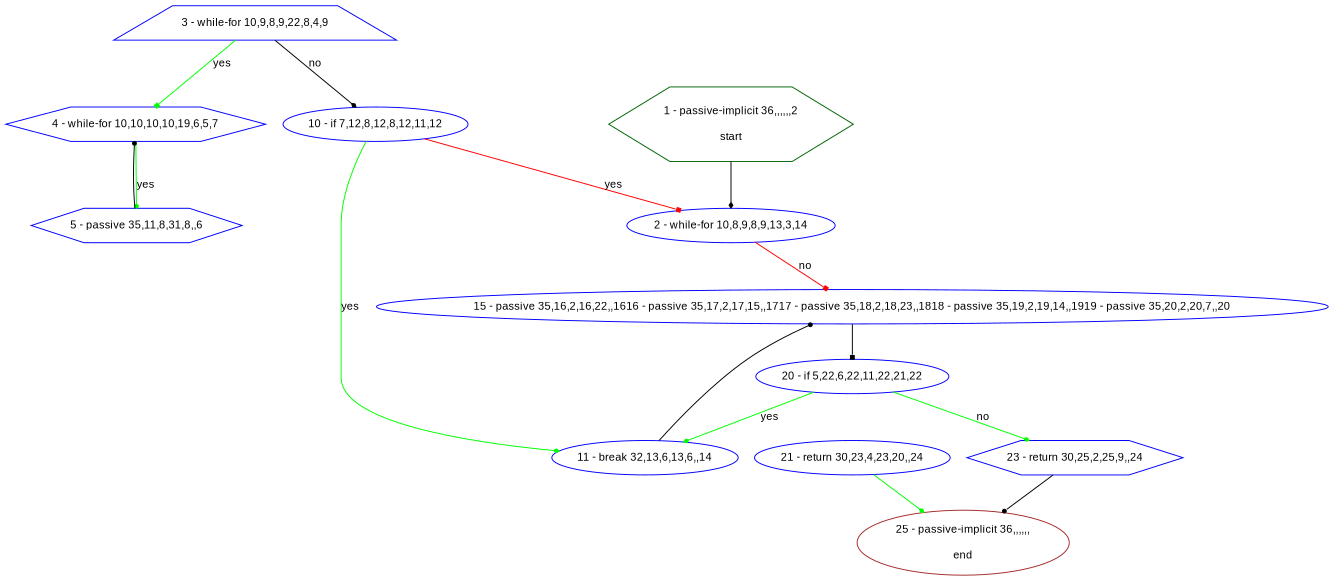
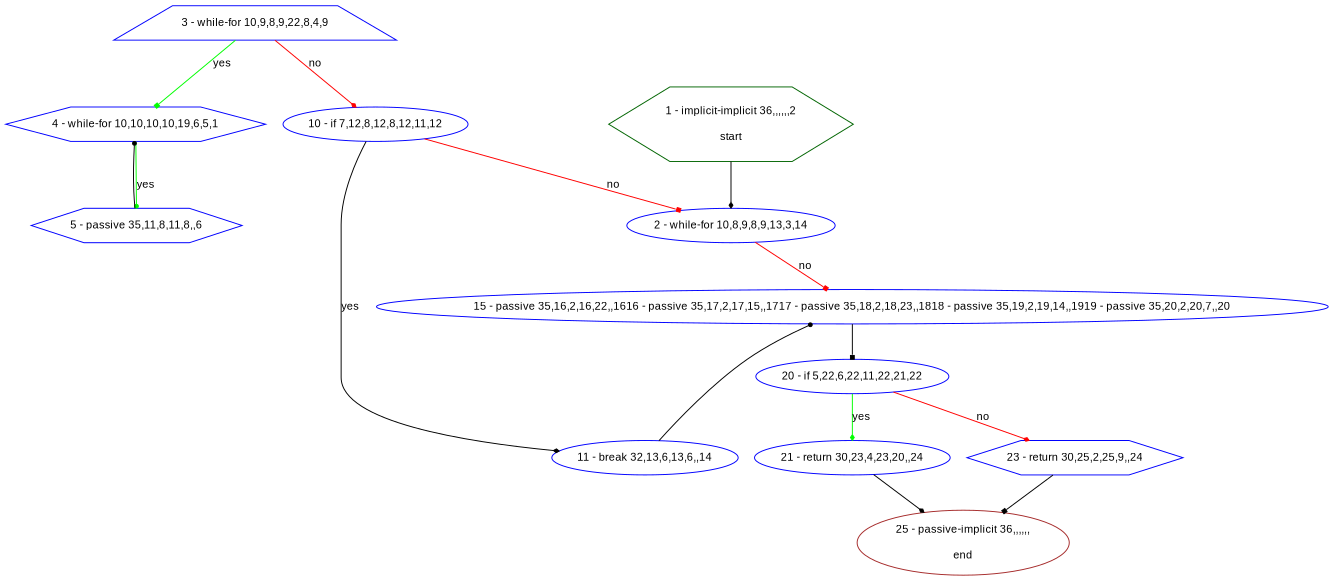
edge "3 - while-for 10,9,8,9,22,8,4,9" -> "10 - if 7,12,8,12,8,12,11,12": color #000000 -> #ff0000
node "4 - while-for 10,10,10,10,19,6,5,7": label "4 - while-for 10,10,10,10,19,6,5,7" -> "4 - while-for 10,10,10,10,19,6,5,1"
node "1 - passive-implicit 36,,,,,,2 start": label "1 - passive-implicit 36,,,,,,2 start" -> "1 - implicit-implicit 36,,,,,,2 start"
edge "10 - if 7,12,8,12,8,12,11,12" -> "2 - while-for 10,8,9,8,9,13,3,14": label "yes" -> "no"
node "5 - passive 35,11,8,31,8,,6": label "5 - passive 35,11,8,31,8,,6" -> "5 - passive 35,11,8,11,8,,6"
edge "10 - if 7,12,8,12,8,12,11,12" -> "11 - break 32,13,6,13,6,,14": color #00ff00 -> #000000
edge "20 - if 5,22,6,22,11,22,21,22" -> "23 - return 30,25,2,25,9,,24": color #00ff00 -> #ff0000
edge "20 - if 5,22,6,22,11,22,21,22" -> "11 - break 32,13,6,13,6,,14": now "20 - if 5,22,6,22,11,22,21,22" -> "21 - return 30,23,4,23,20,,24"
edge "21 - return 30,23,4,23,20,,24" -> "25 - passive-implicit 36,,,,,, end": color #00ff00 -> #000000
edge "23 - return 30,25,2,25,9,,24" -> "25 - passive-implicit 36,,,,,, end": arrowhead dot -> box
